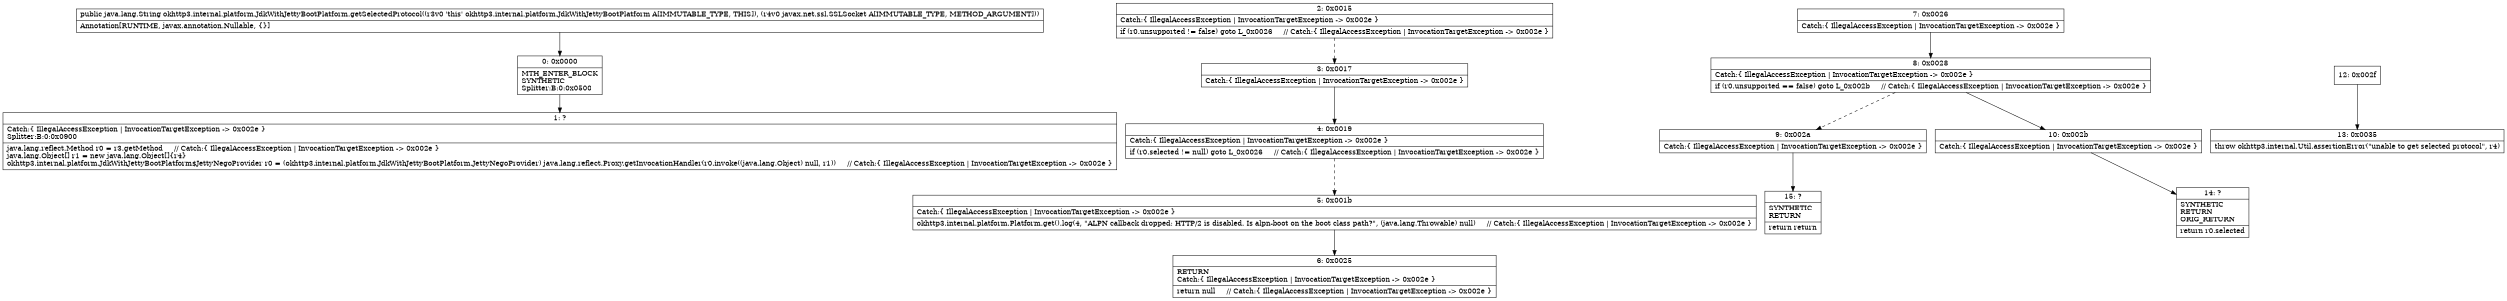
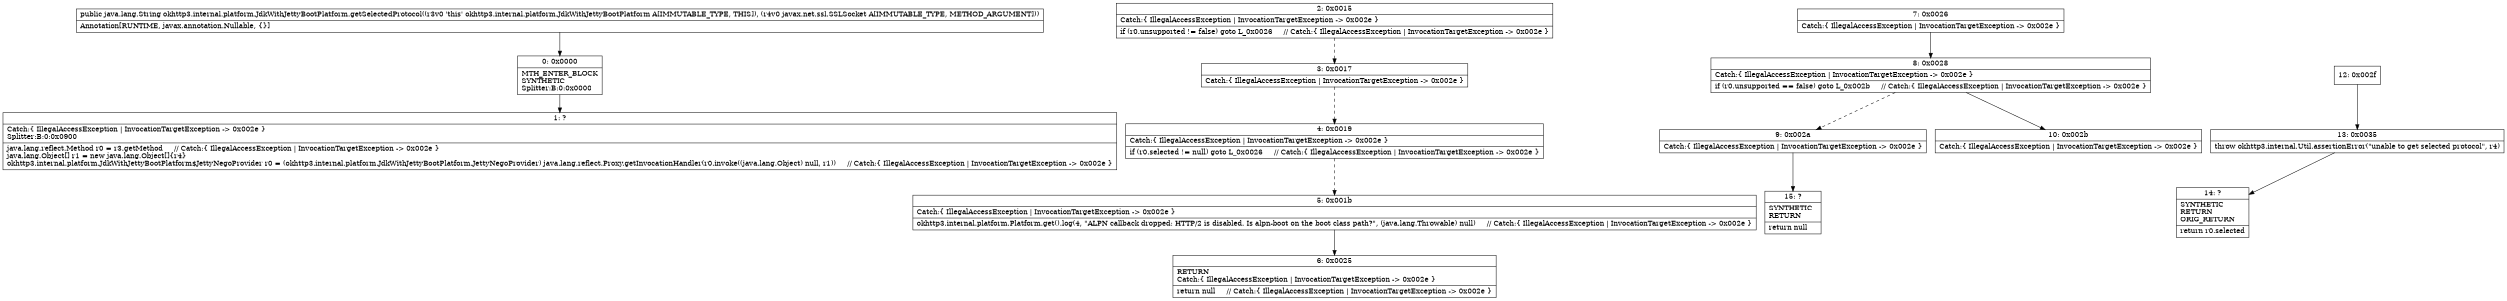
node "0: 0x0000": text "Splitter:B:0:0x0500" -> "Splitter:B:0:0x0000"
edge "3: 0x0017" -> "4: 0x0019": style solid -> dashed
edge "10: 0x002b" -> "14: ?": now "13: 0x0035" -> "14: ?"
node "15: ?": text "return return" -> "return null"
